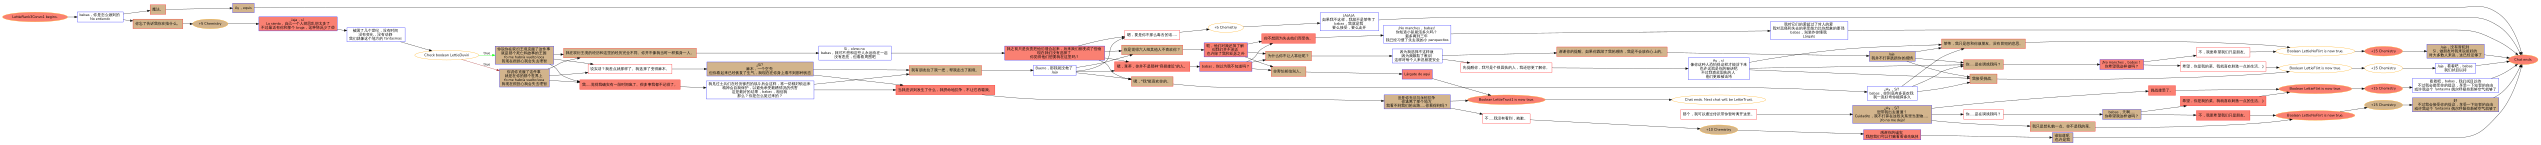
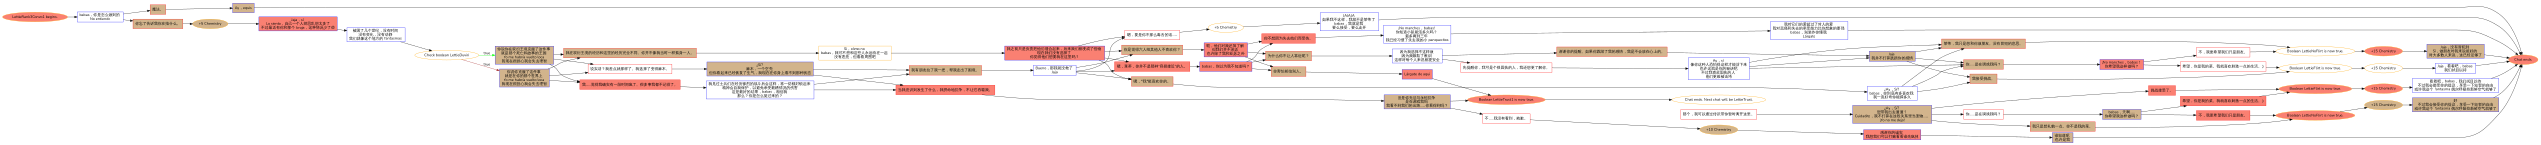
node "Sí，cómo no babas，我可不想和这些人永远待在一起 没有恶意，但看看周围吧": color blue -> orange
edge "Ay，sí 像你这种人恐怕得这样才能活下来 也许这就是你的秘诀吧 不过我喜欢固执的人 他们更难被击垮" -> "我接受挑战。": now "Ay，sí 像你这种人恐怕得这样才能活下来 也许这就是你的秘诀吧 不过我喜欢固执的人 他们更难被击垮" -> "Jaja 我并不打算践踏你的感情"
node "但是你无法与永恒抗争 你逃离了那个地方 我看不到我们的出路……你看得到吗？": label "但是你无法与永恒抗争 你逃离了那个地方 我看不到我们的出路……你看得到吗？" -> "但是你无法与永恒抗争 是在调戏我吗 我看不到我们的出路……你看得到吗？"
